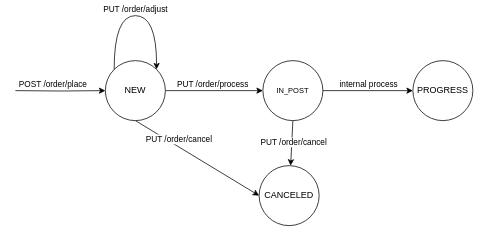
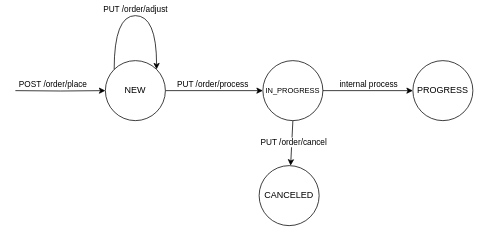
node "IN_POST": label "IN_POST" -> "IN_PROGRESS"
edge "NEW" -> "CANCELED": removed, label "PUT /order/cancel"
